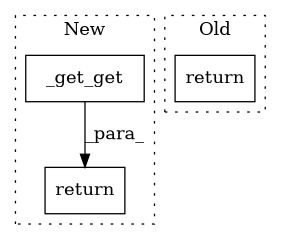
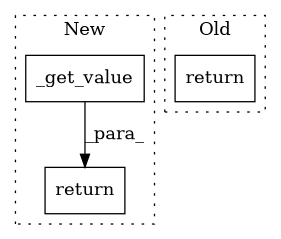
node "_get_get": label "_get_get" -> "_get_value"
